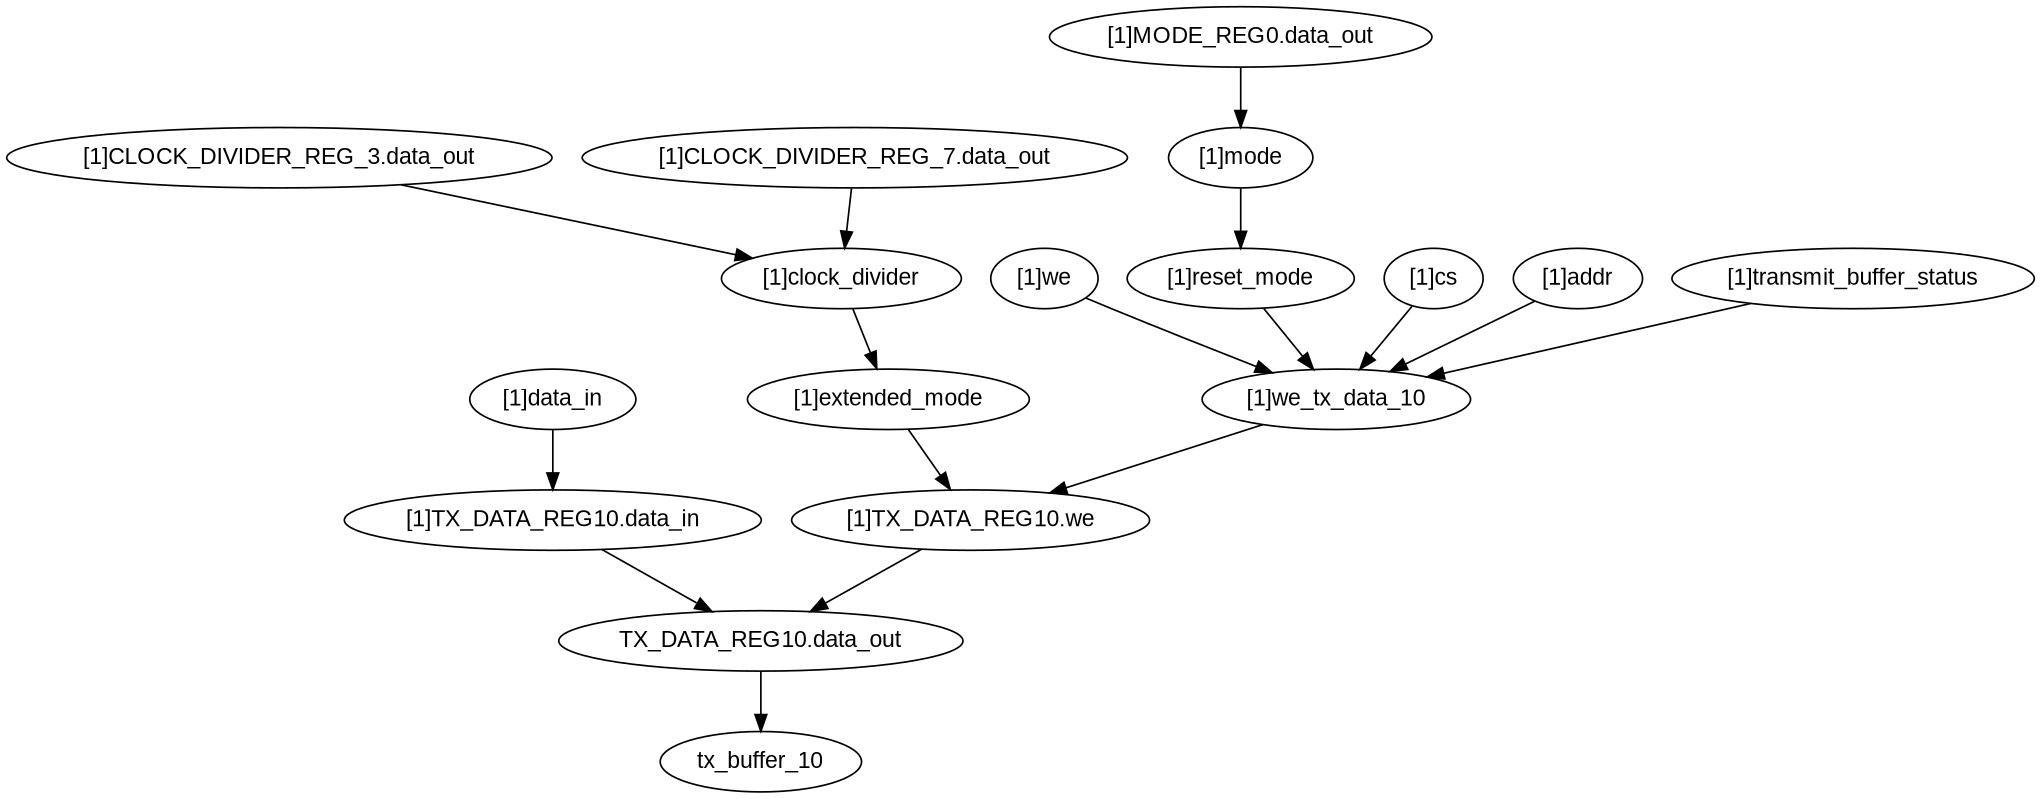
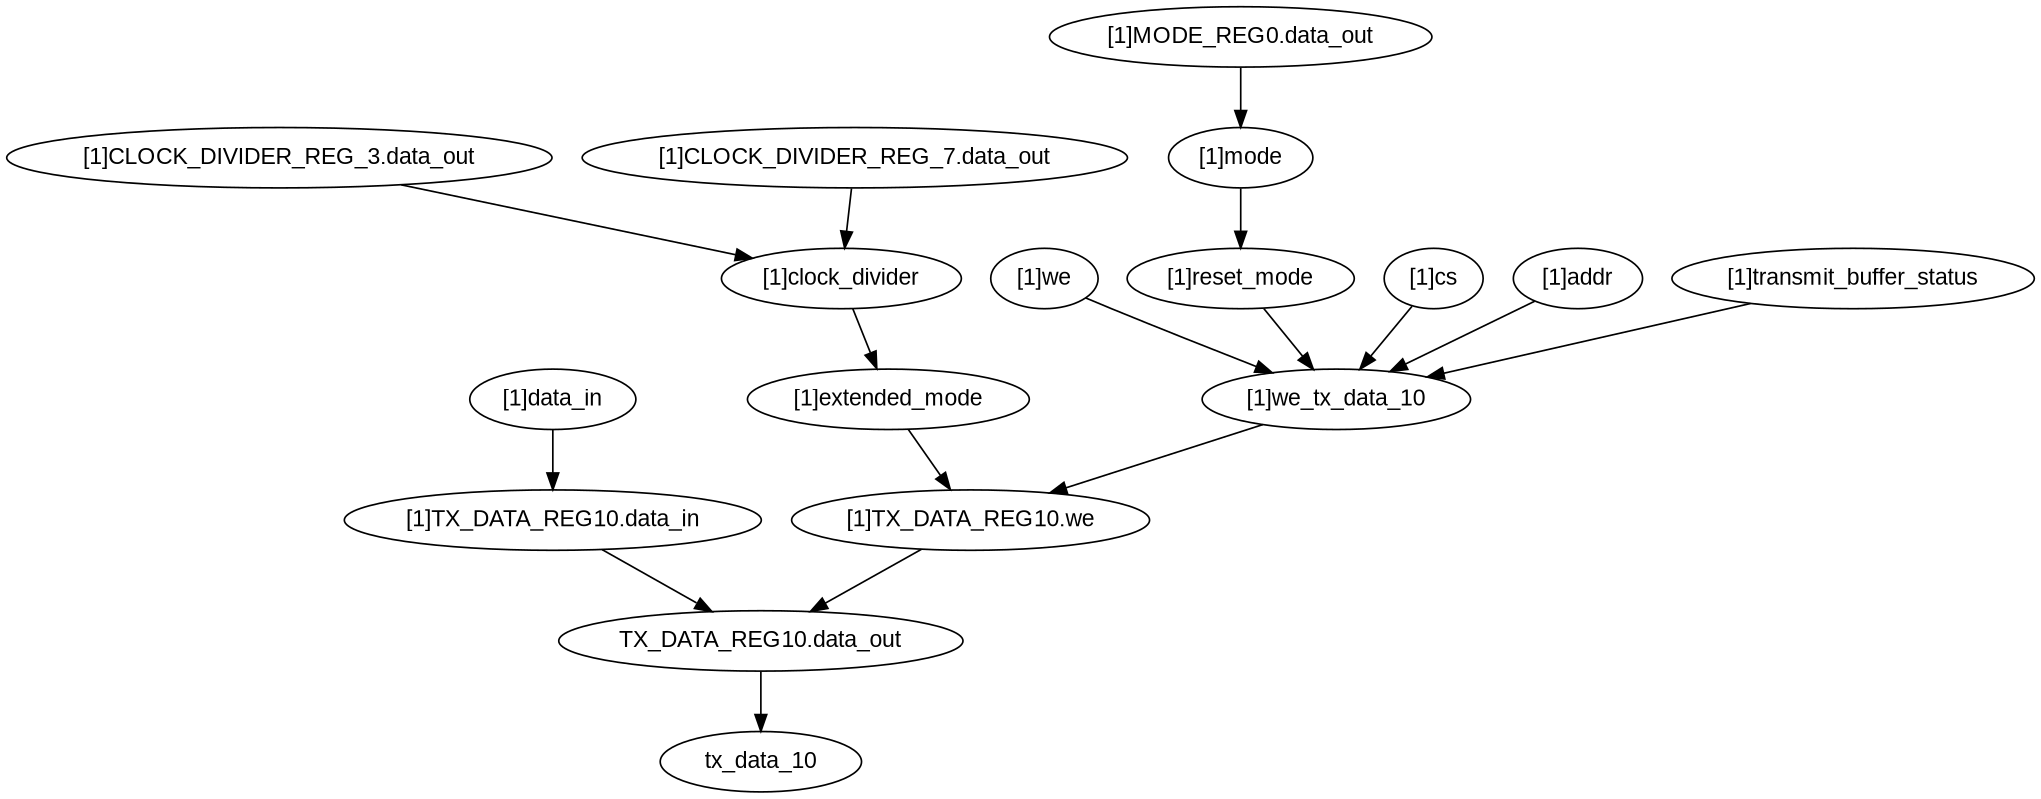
node "tx_buffer_10": label "tx_buffer_10" -> "tx_data_10"
